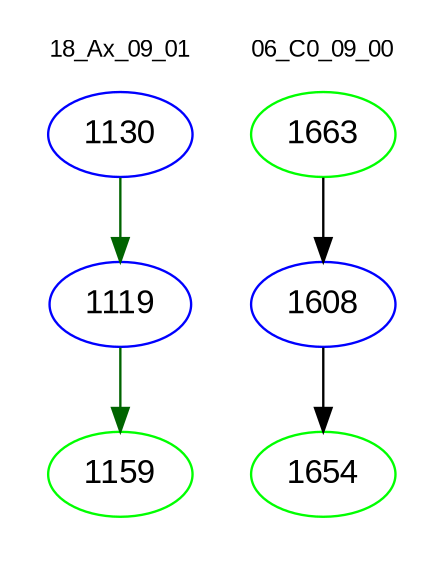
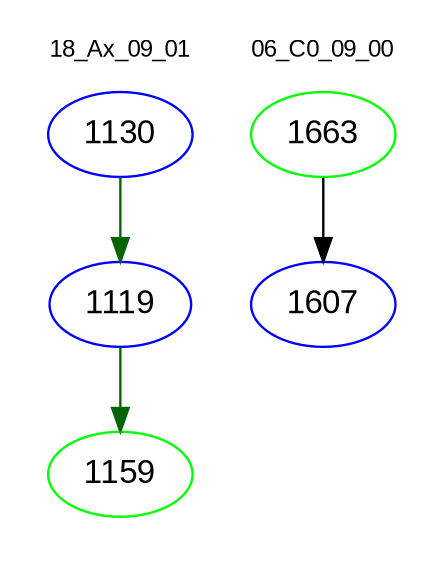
node "1608": label "1608" -> "1607"
node "1654": removed
